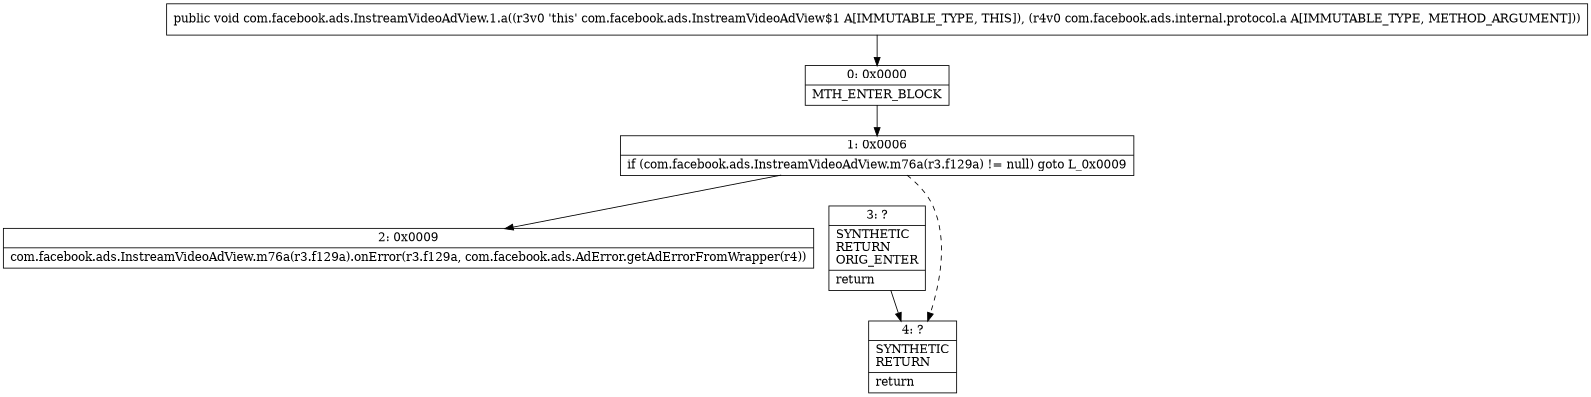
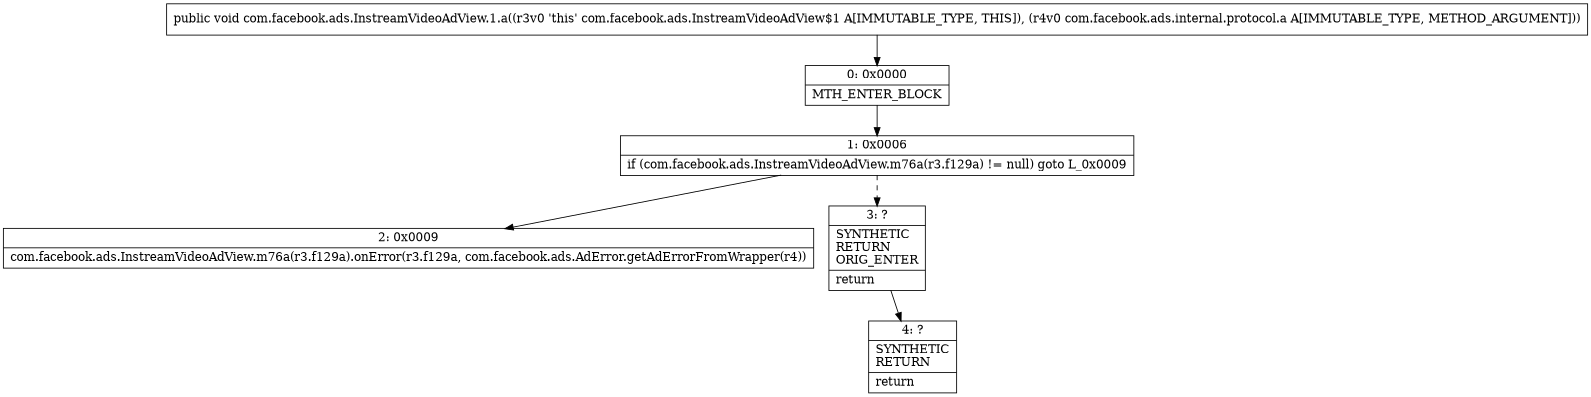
edge "1: 0x0006" -> "4: ?": now "1: 0x0006" -> "3: ?"
